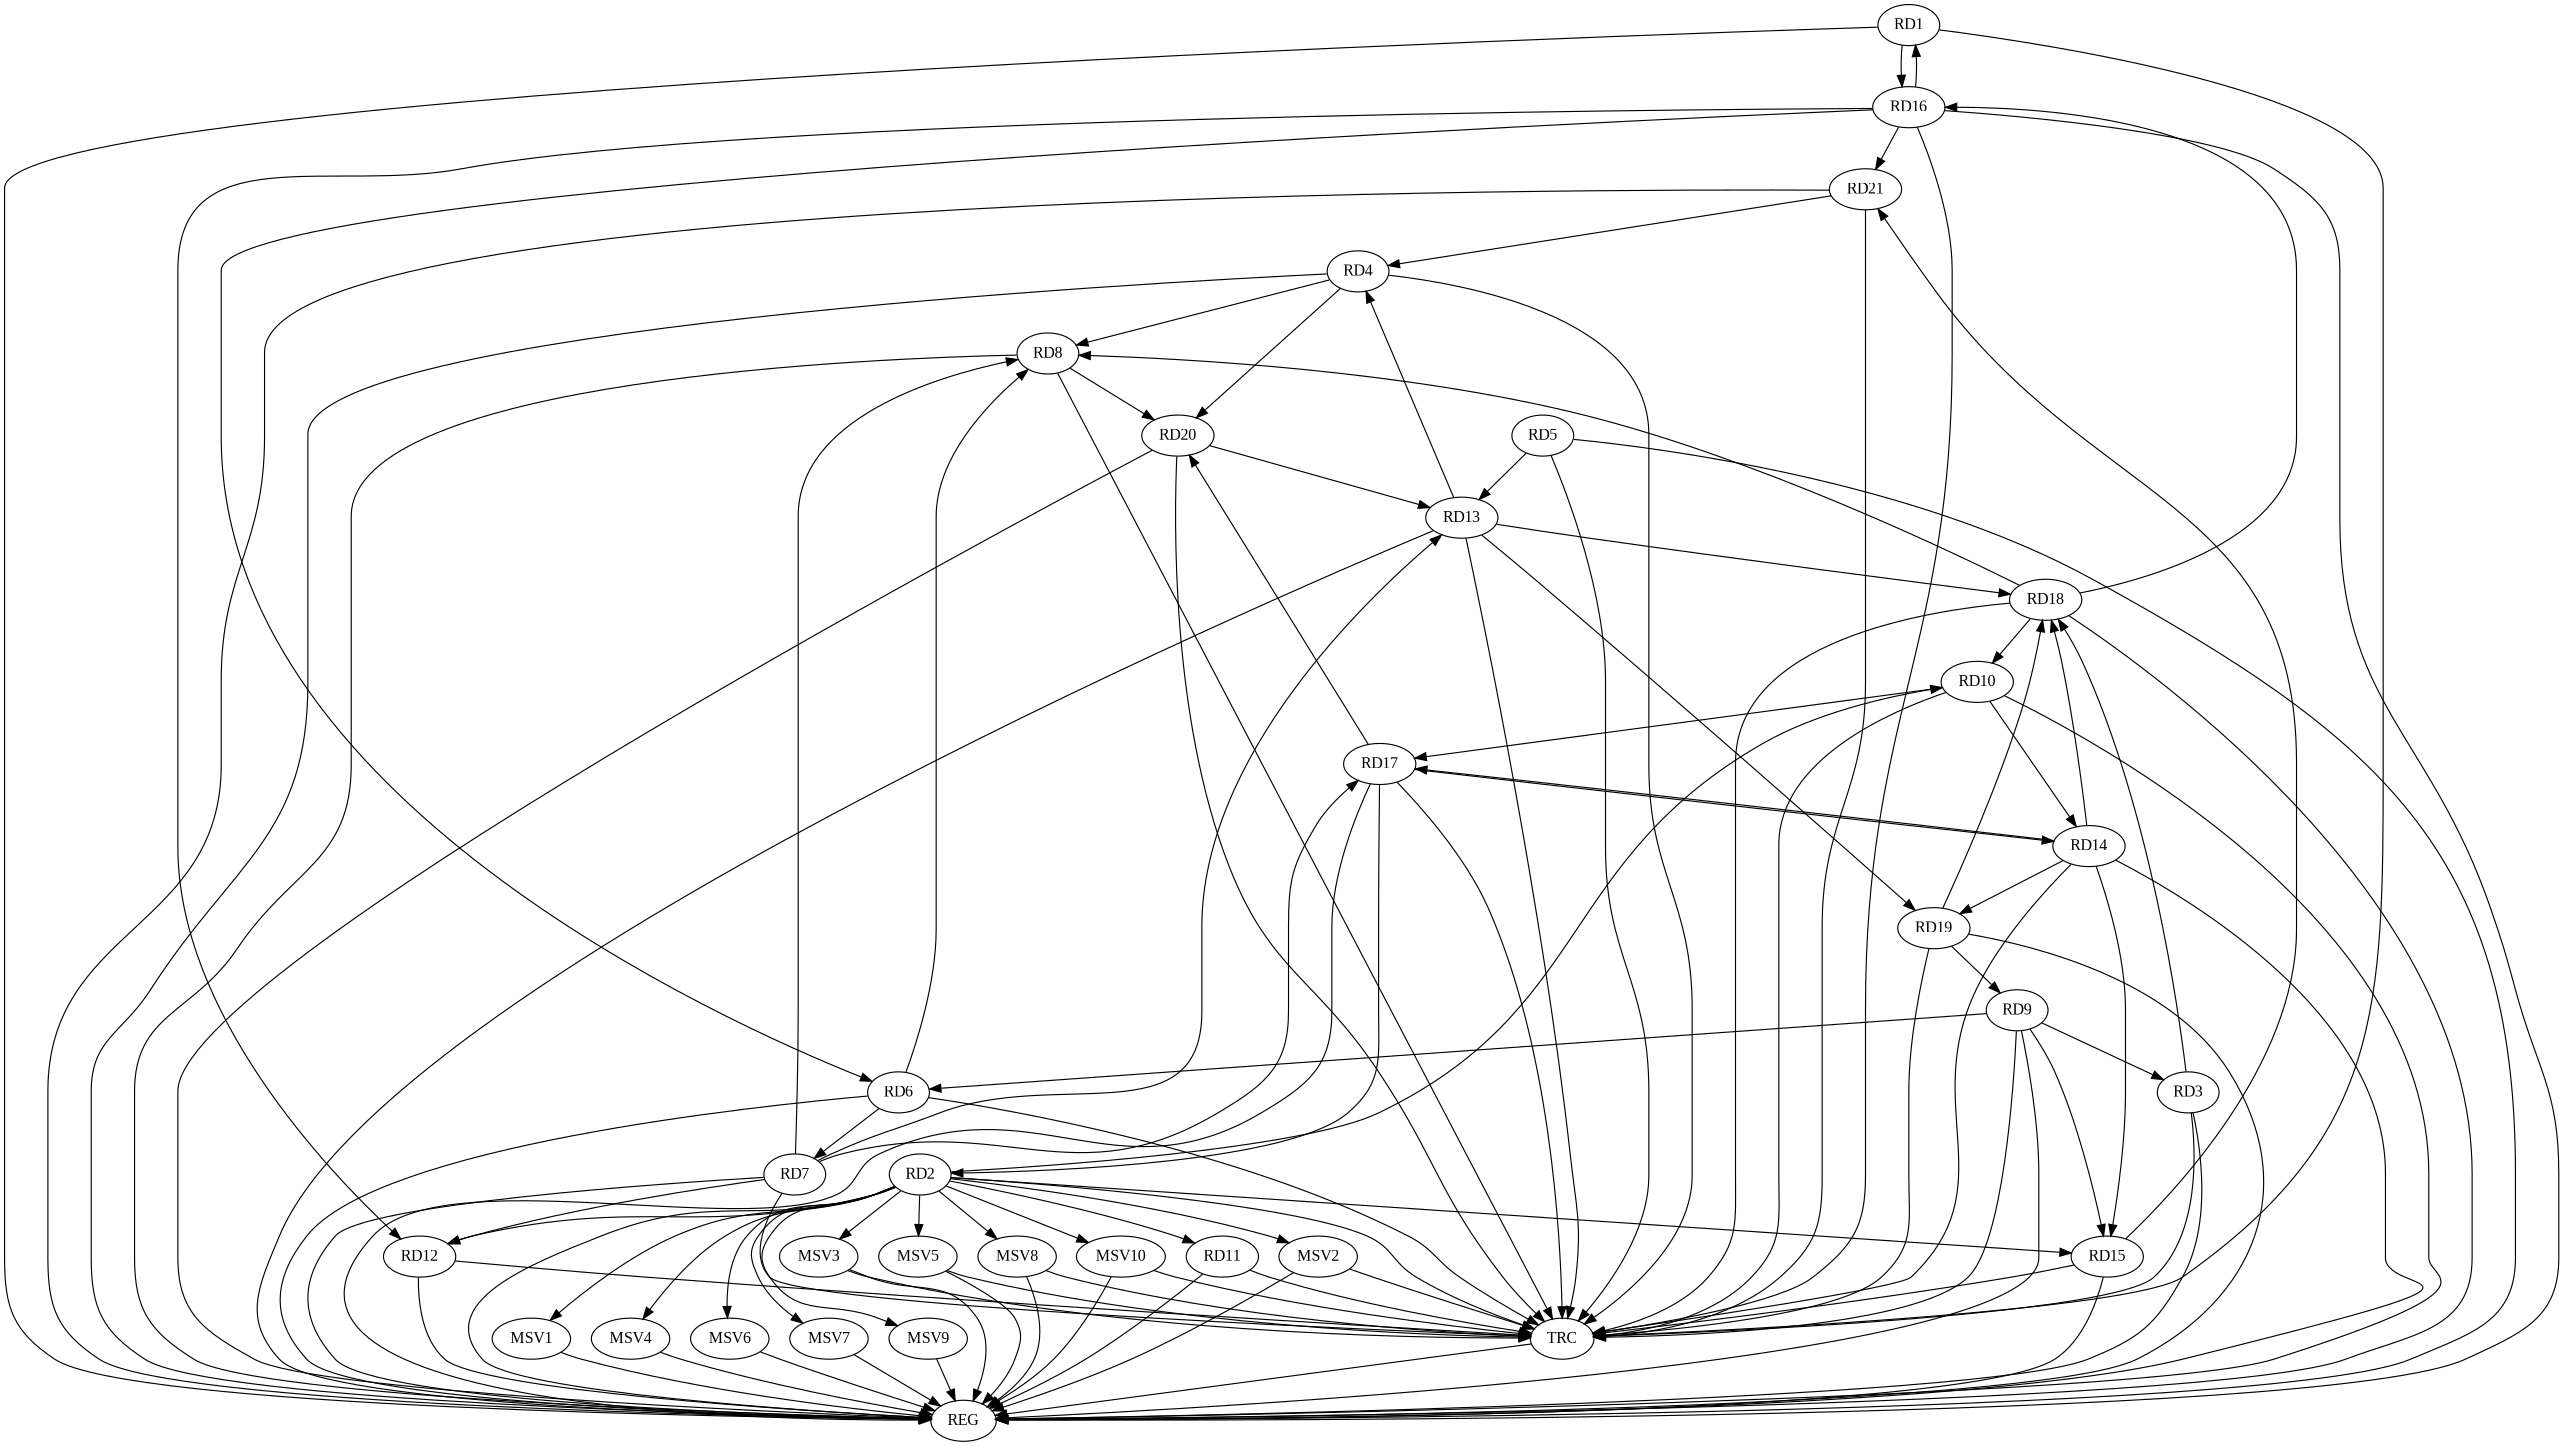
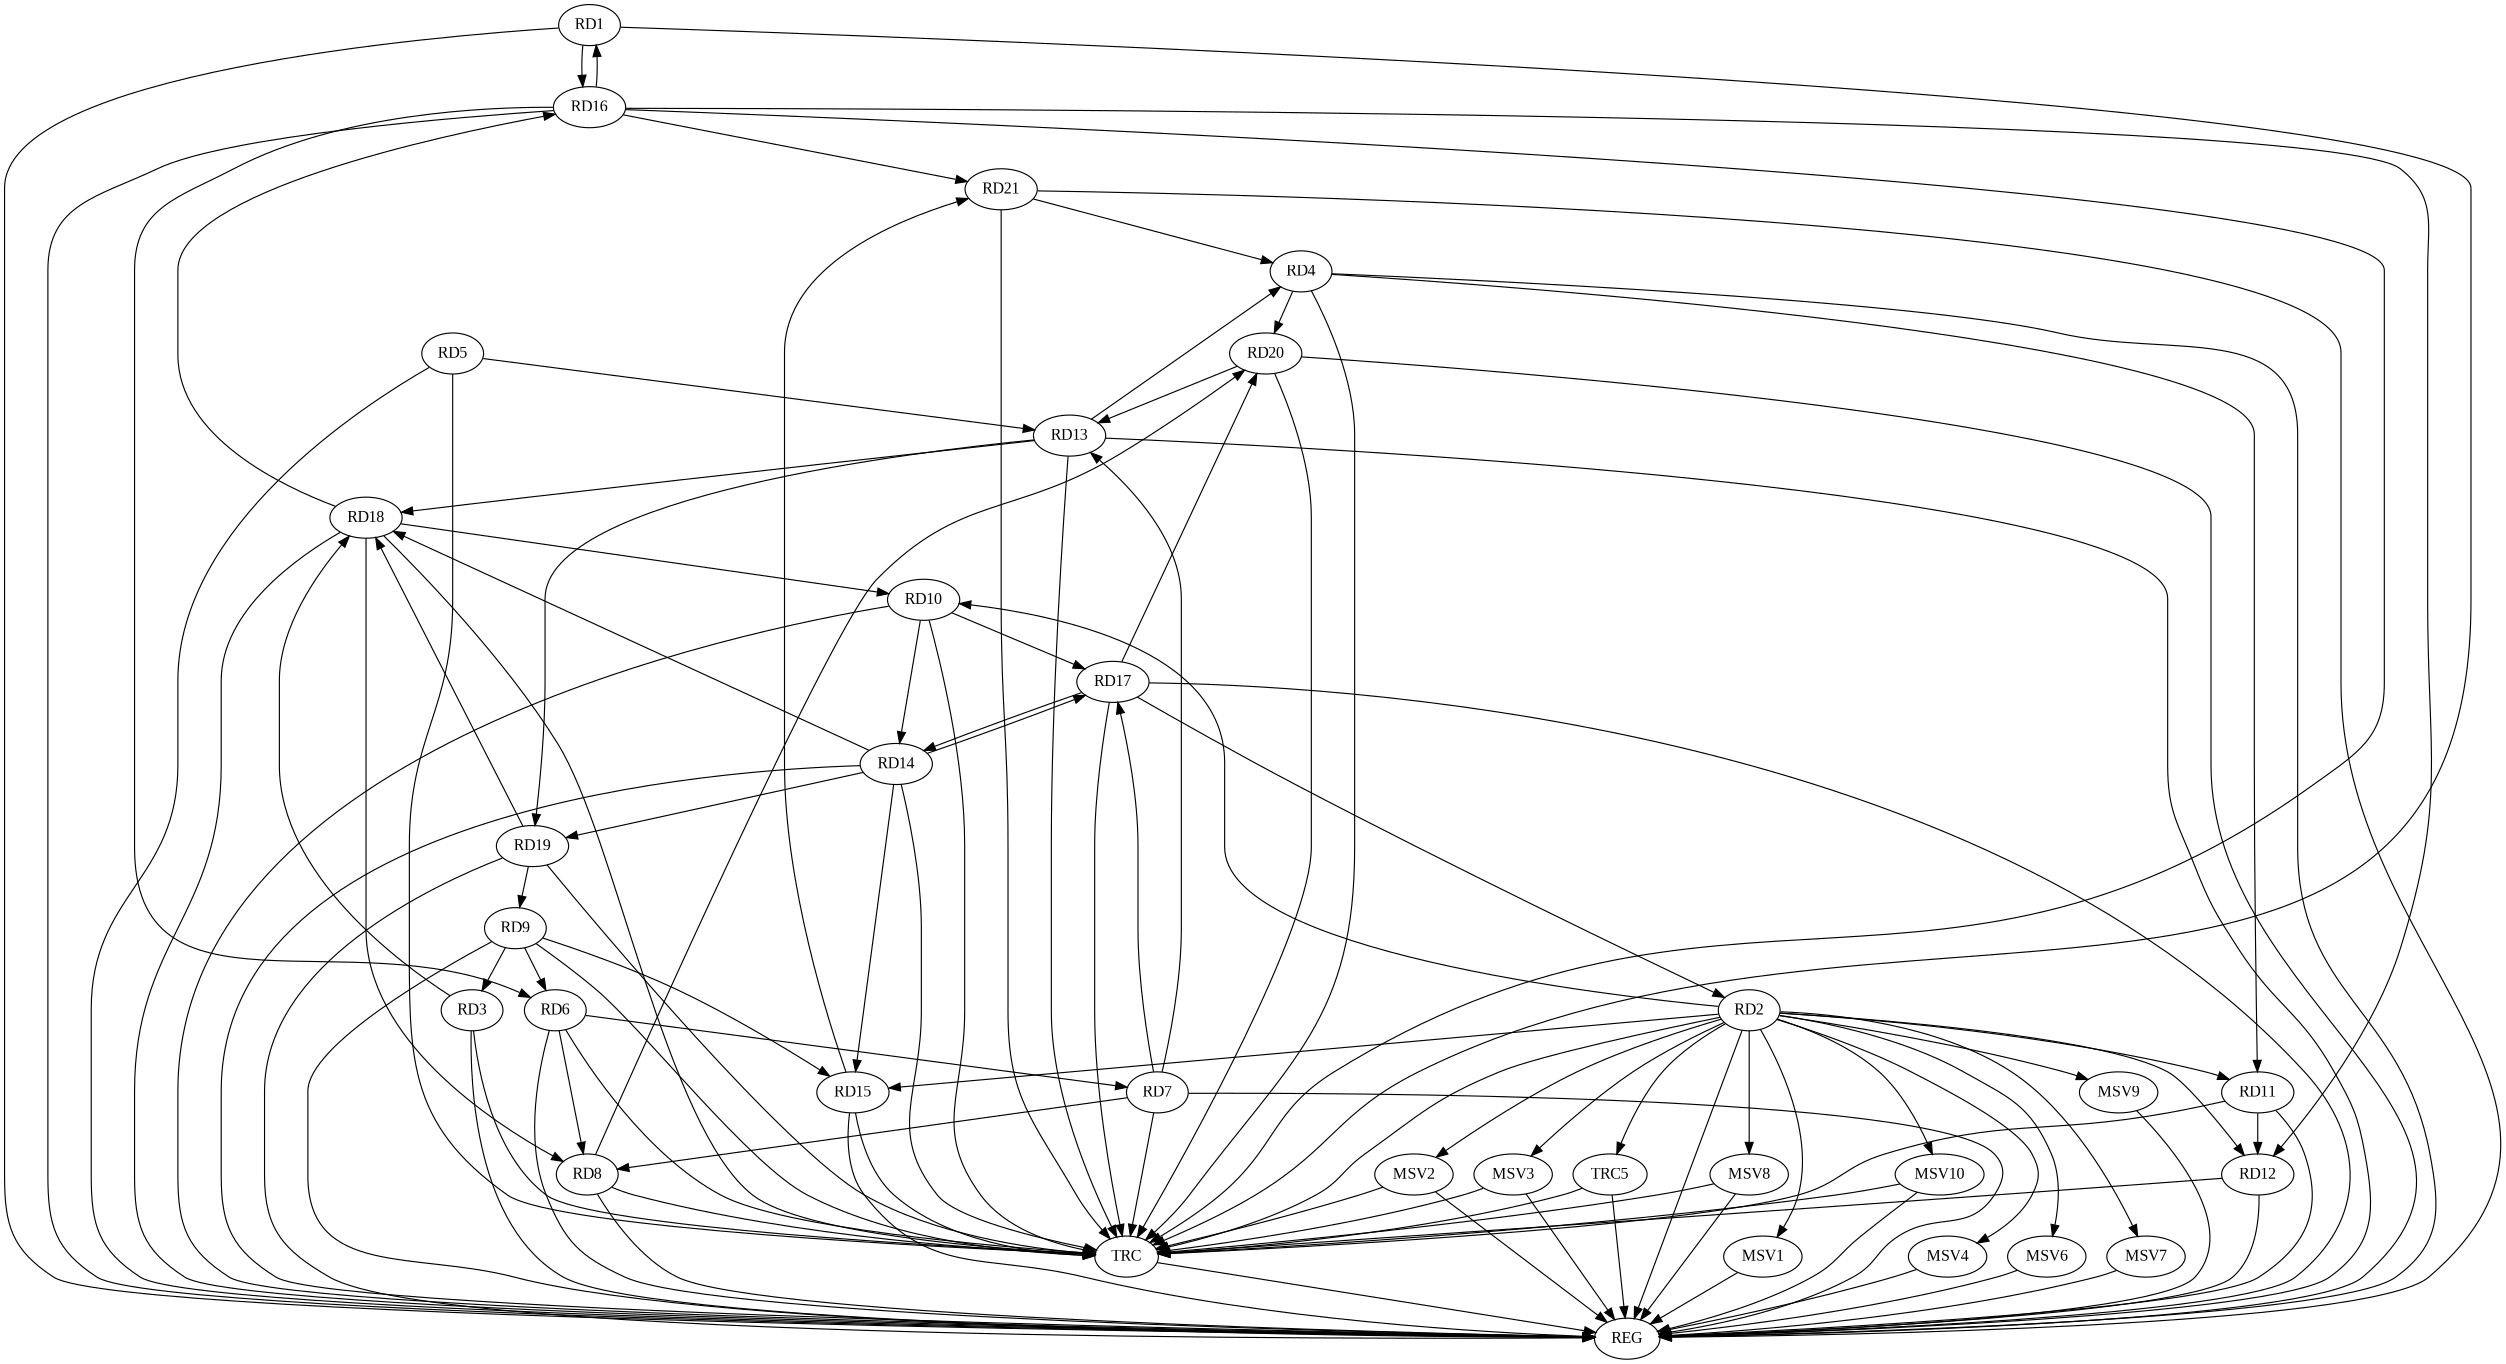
edge "RD4" -> "RD8": now "RD4" -> "RD11"
edge "RD7" -> "RD12": now "RD11" -> "RD12"
node "MSV5": label "MSV5" -> "TRC5"
